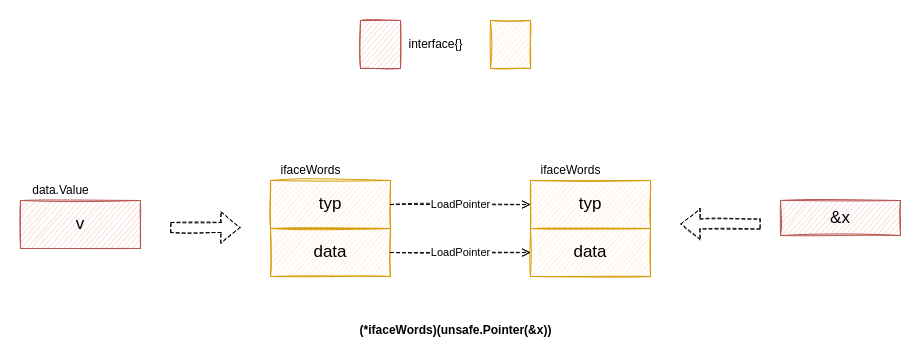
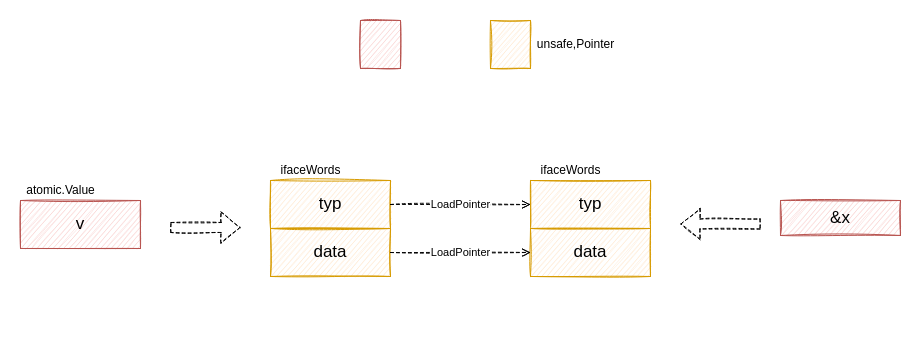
node "interface{}": removed
node "unsafe,Pointer": added
node "data.Value": label "data.Value" -> "atomic.Value"
node "(*ifaceWords)(unsafe.Pointer(&x))": removed
